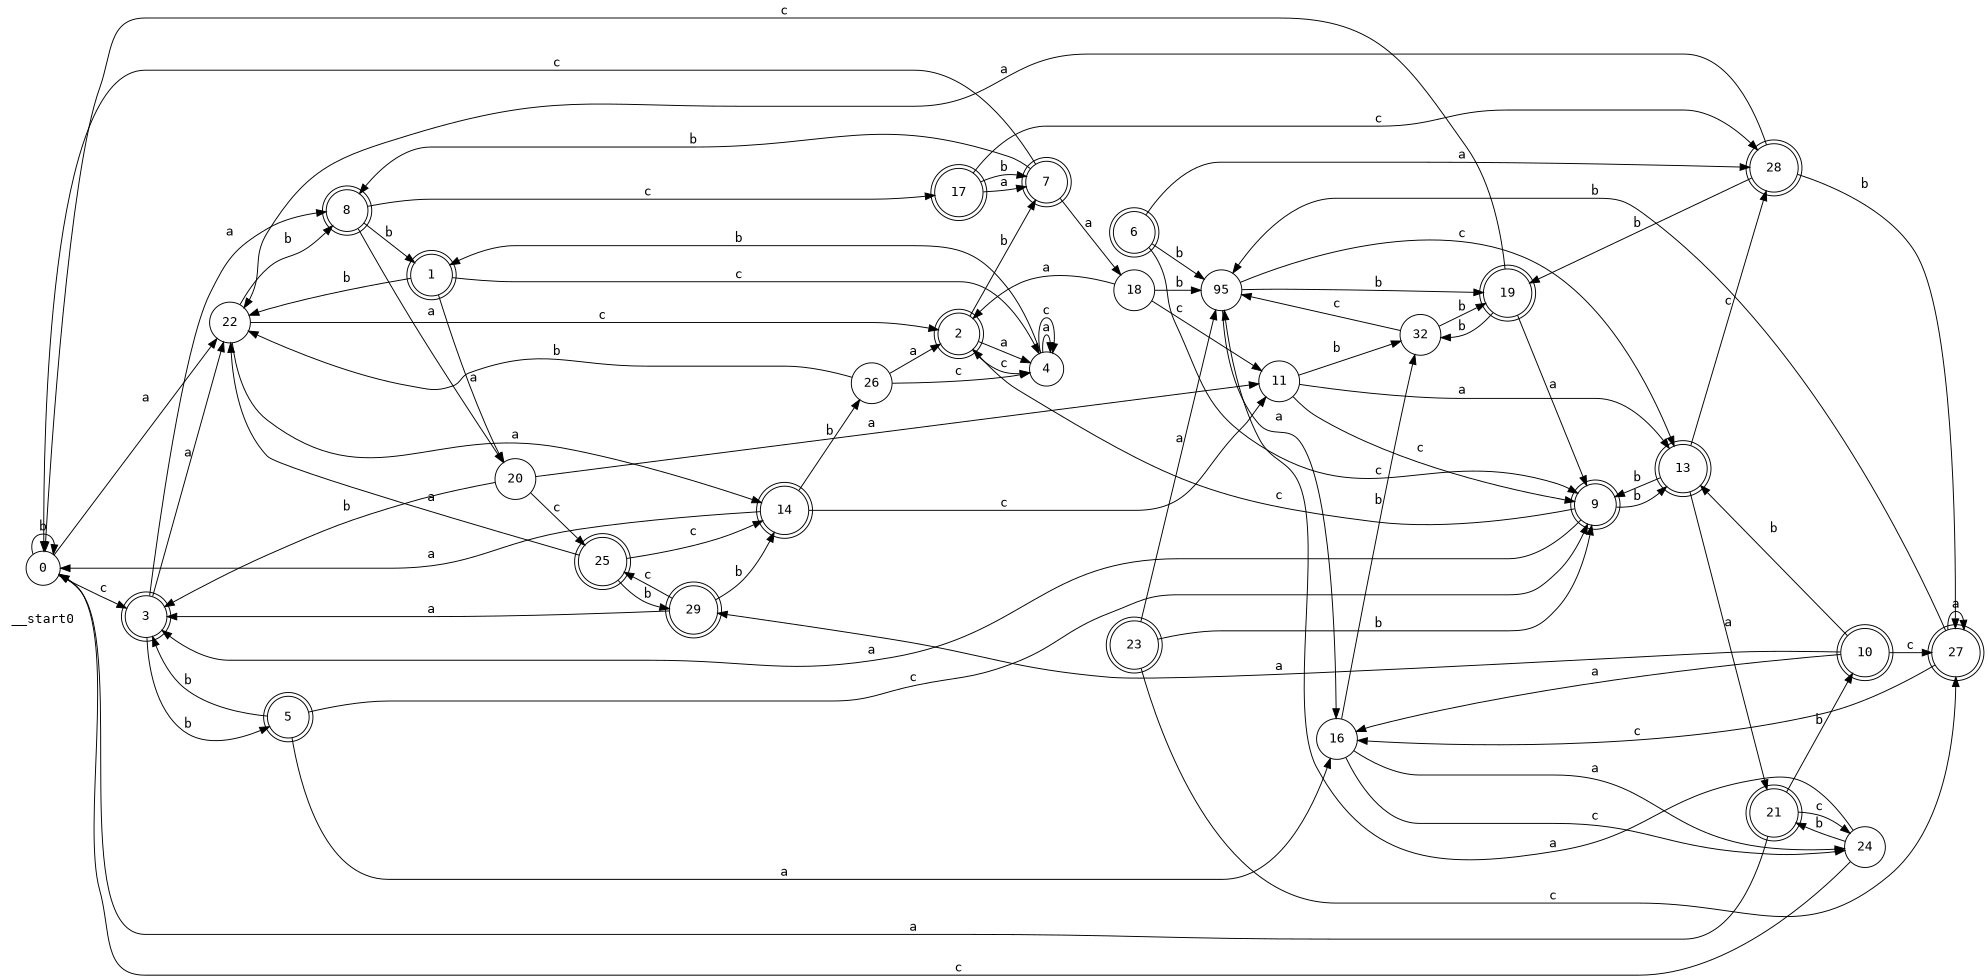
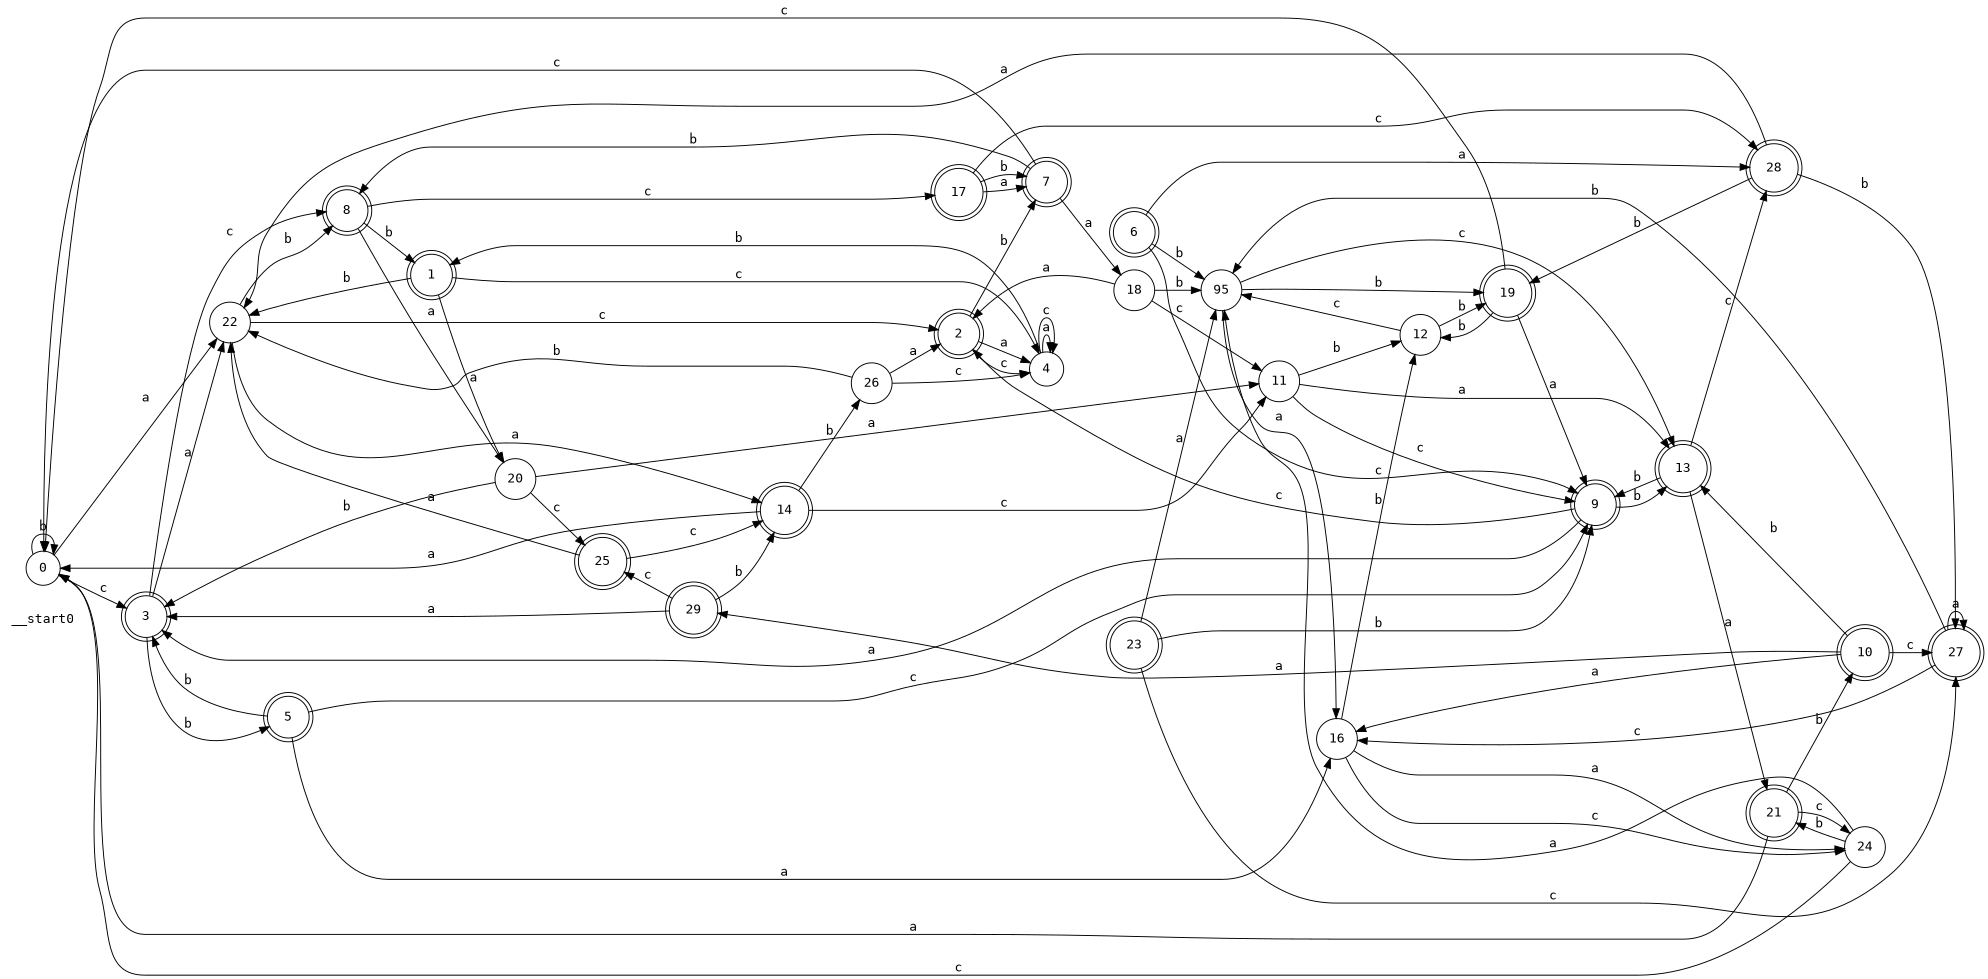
edge "3" -> "8": label "a" -> "c"
node "32": label "32" -> "12"
edge "25" -> "29": removed, label "b"
